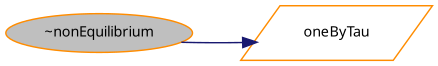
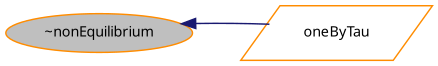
edge "~nonEquilibrium" -> "oneByTau": reversed
